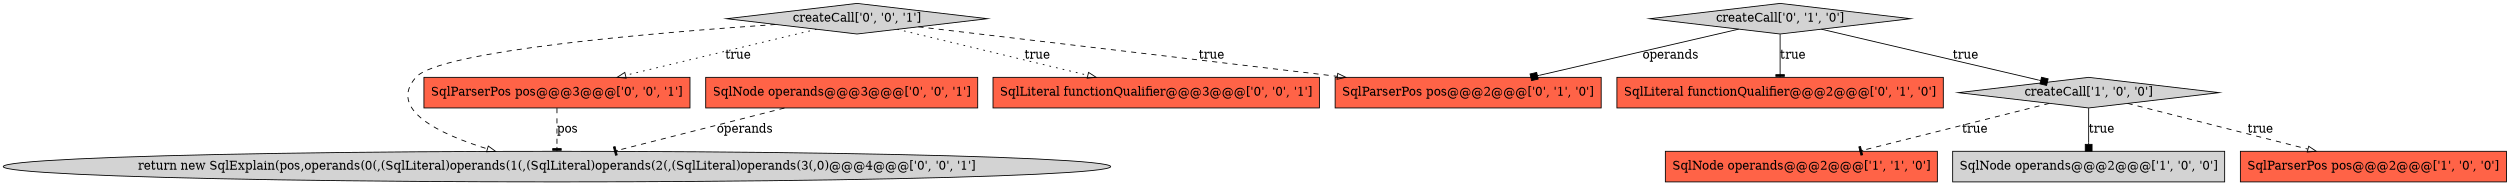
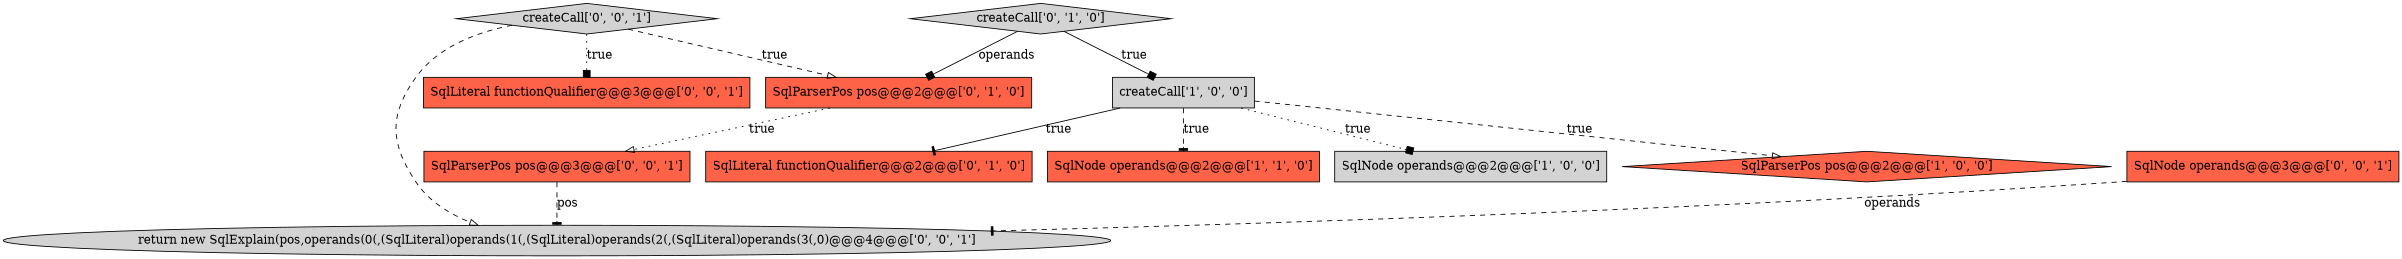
edge "createCall['0', '0', '1']" -> "SqlParserPos pos@@@3@@@['0', '0', '1']": now "SqlParserPos pos@@@2@@@['0', '1', '0']" -> "SqlParserPos pos@@@3@@@['0', '0', '1']"
edge "createCall['0', '0', '1']" -> "SqlLiteral functionQualifier@@@3@@@['0', '0', '1']": arrowhead onormal -> box
edge "createCall['0', '1', '0']" -> "SqlLiteral functionQualifier@@@2@@@['0', '1', '0']": now "createCall['1', '0', '0']" -> "SqlLiteral functionQualifier@@@2@@@['0', '1', '0']"
node "createCall['1', '0', '0']": shape diamond -> box
edge "createCall['1', '0', '0']" -> "SqlNode operands@@@2@@@['1', '0', '0']": style solid -> dotted
node "SqlParserPos pos@@@2@@@['1', '0', '0']": shape box -> diamond
